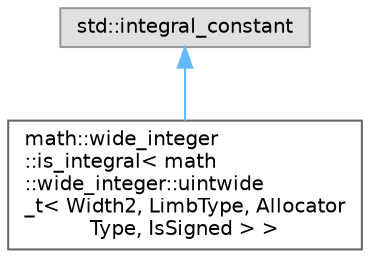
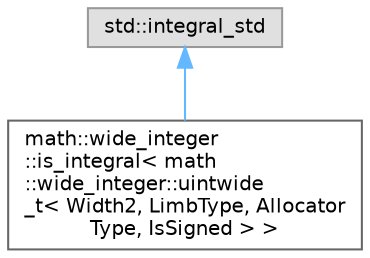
node "std::integral_constant": label "std::integral_constant" -> "std::integral_std"
